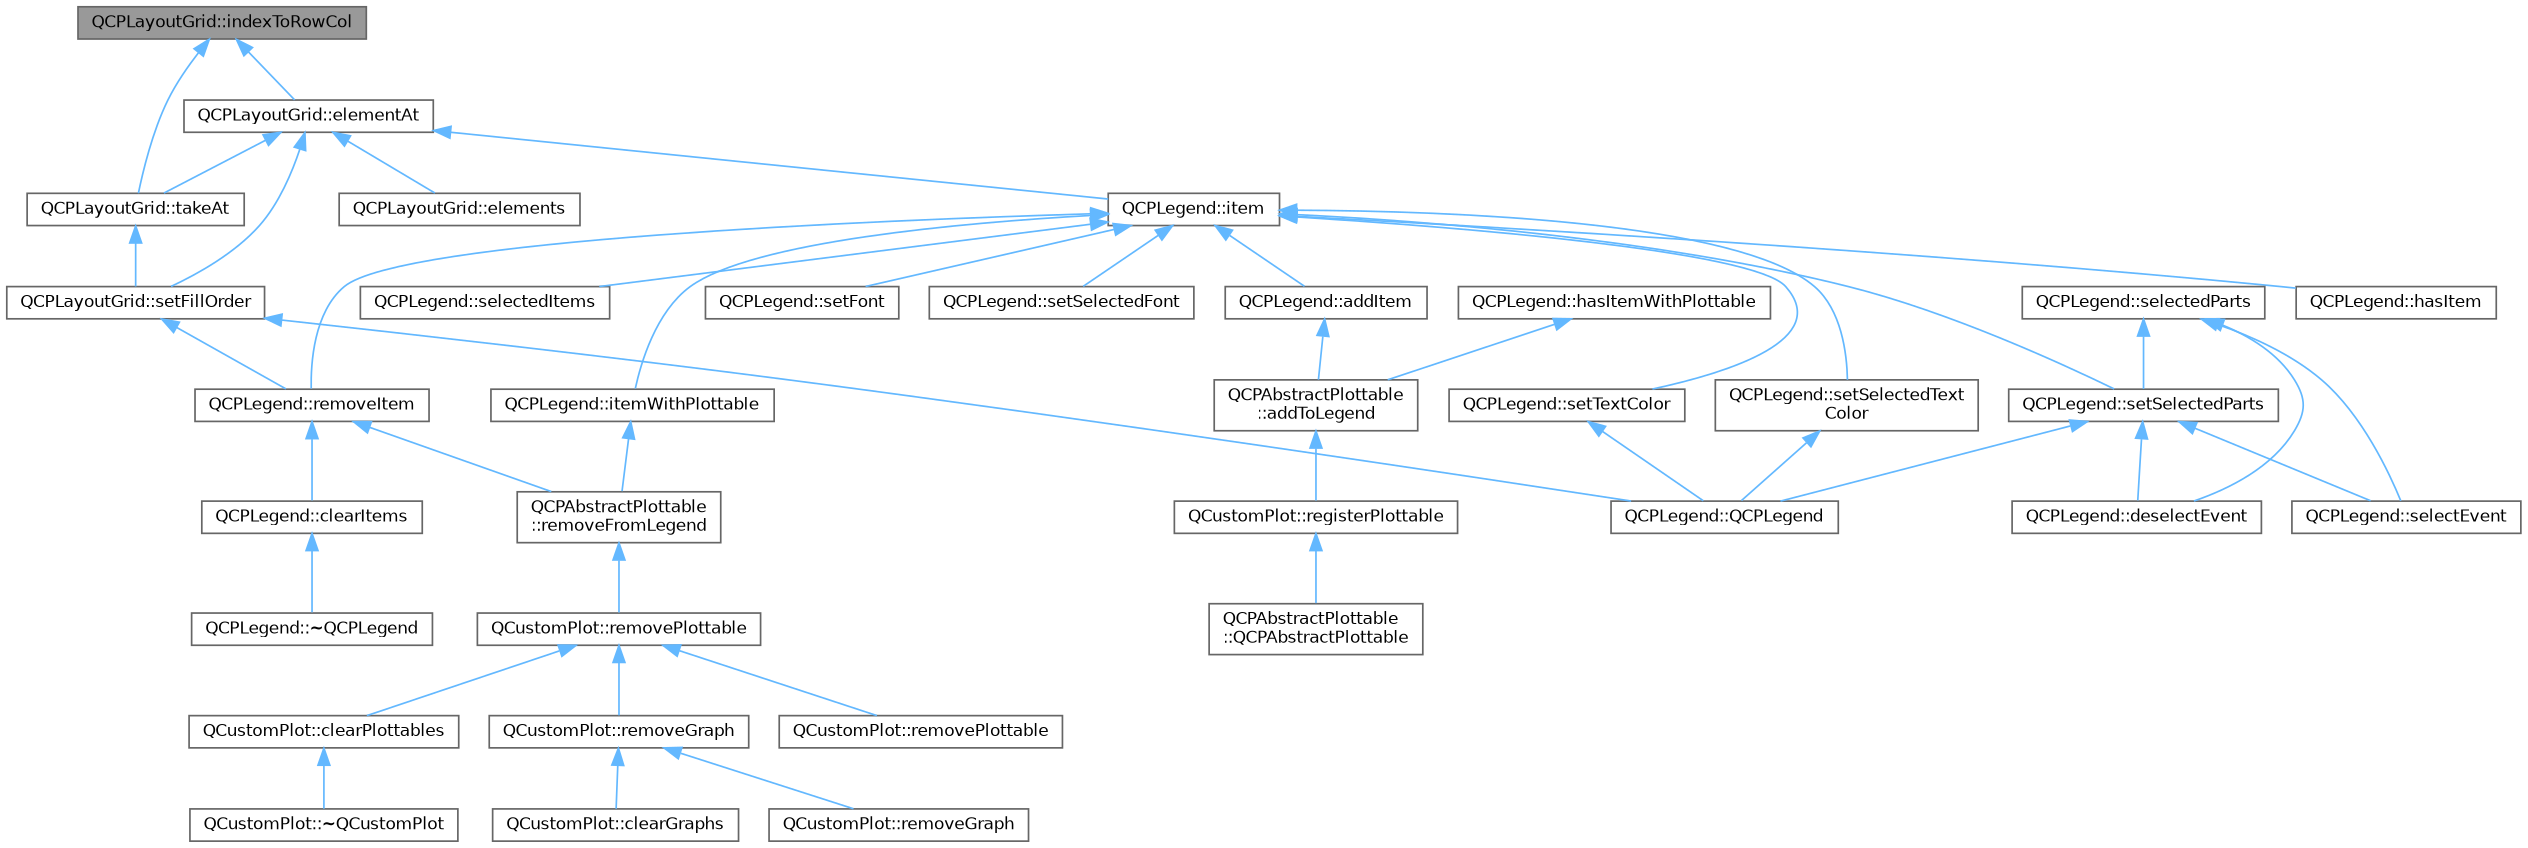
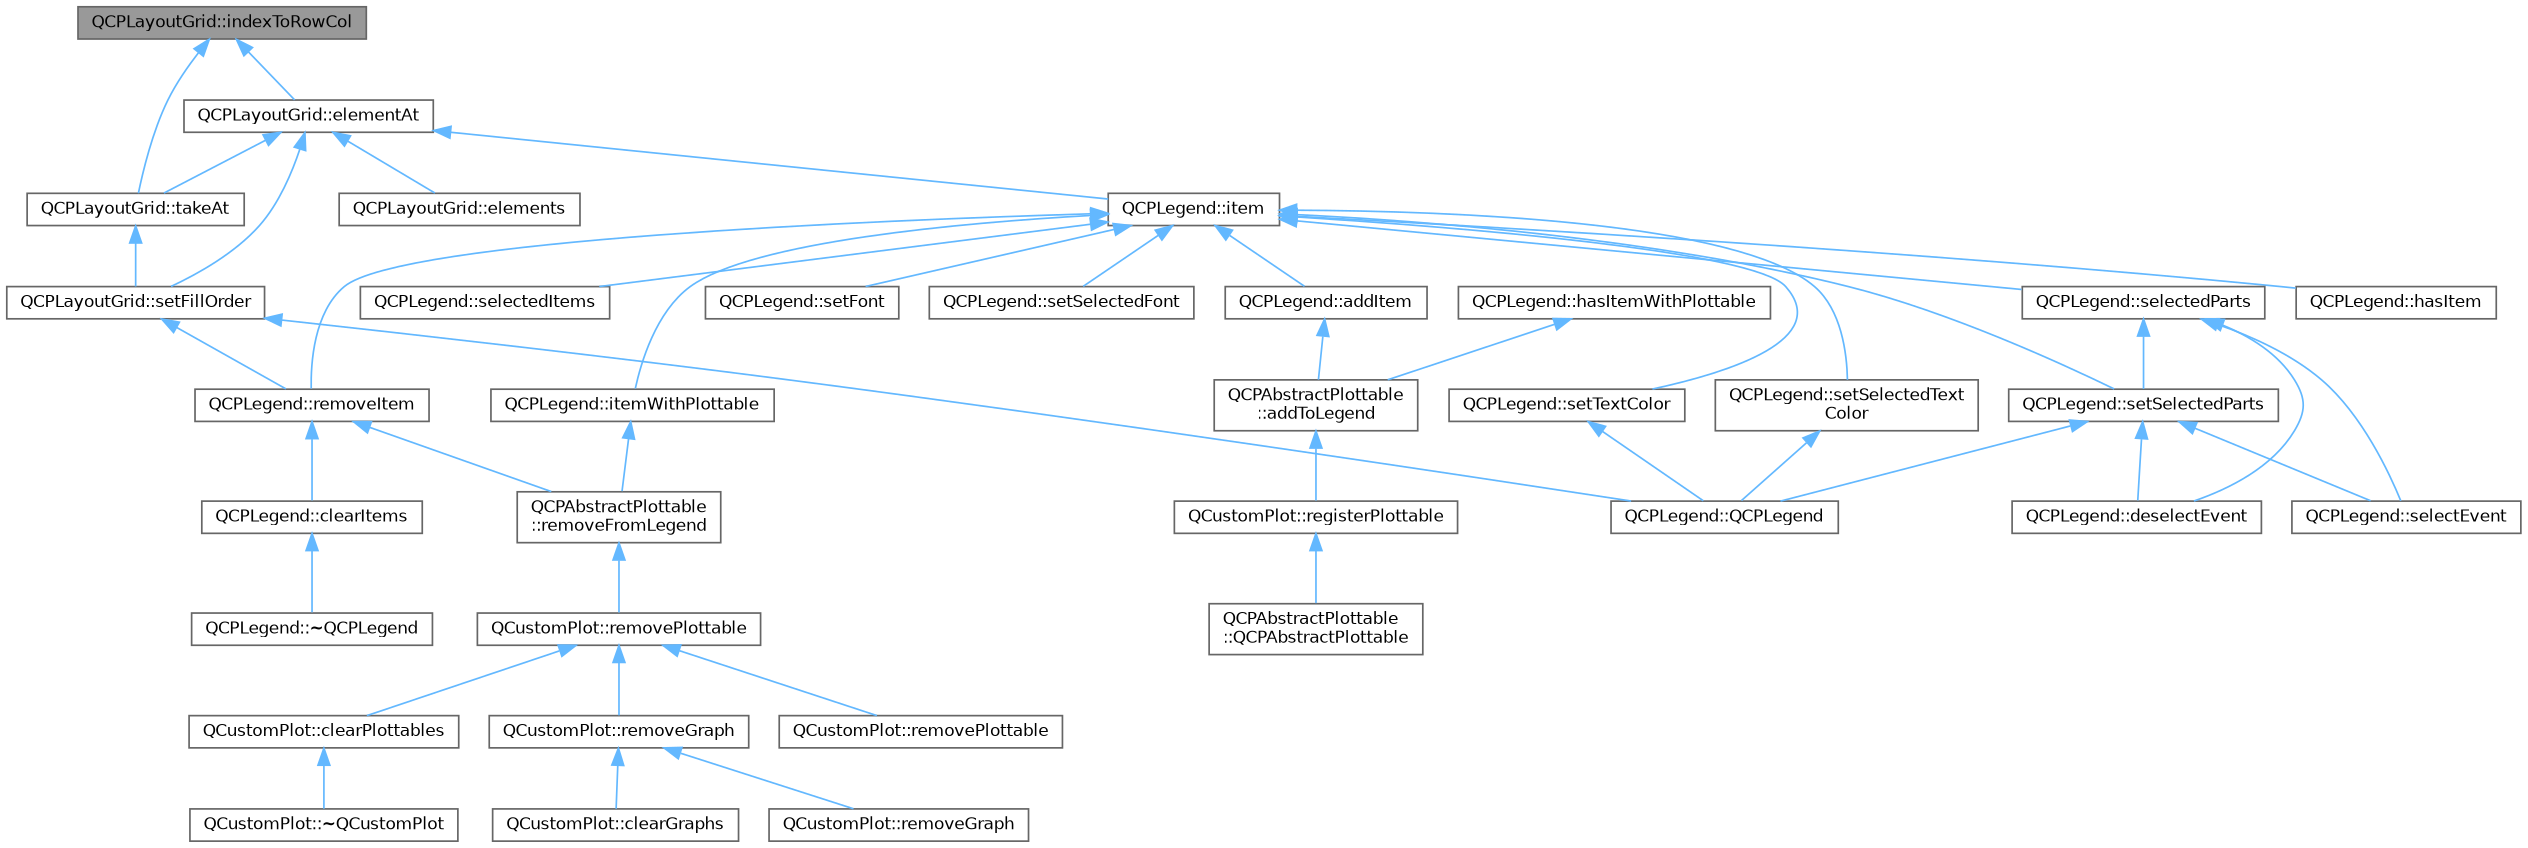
edge "QCPLegend::selectedParts" -> "QCPLegend::item": added
